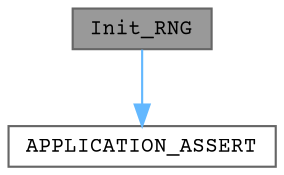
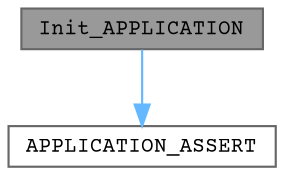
node "Init_RNG": label "Init_RNG" -> "Init_APPLICATION"
